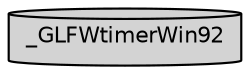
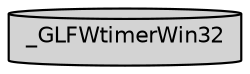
node "_GLFWtimerWin92": label "_GLFWtimerWin92" -> "_GLFWtimerWin32"
